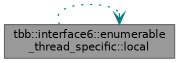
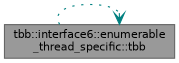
node "tbb::interface6::enumerable _thread_specific::local": label "tbb::interface6::enumerable _thread_specific::local" -> "tbb::interface6::enumerable _thread_specific::tbb"
